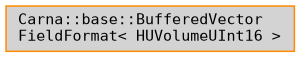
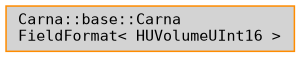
node "Carna::base::BufferedVector FieldFormat< HUVolumeUInt16 >": label "Carna::base::BufferedVector FieldFormat< HUVolumeUInt16 >" -> "Carna::base::Carna FieldFormat< HUVolumeUInt16 >"
